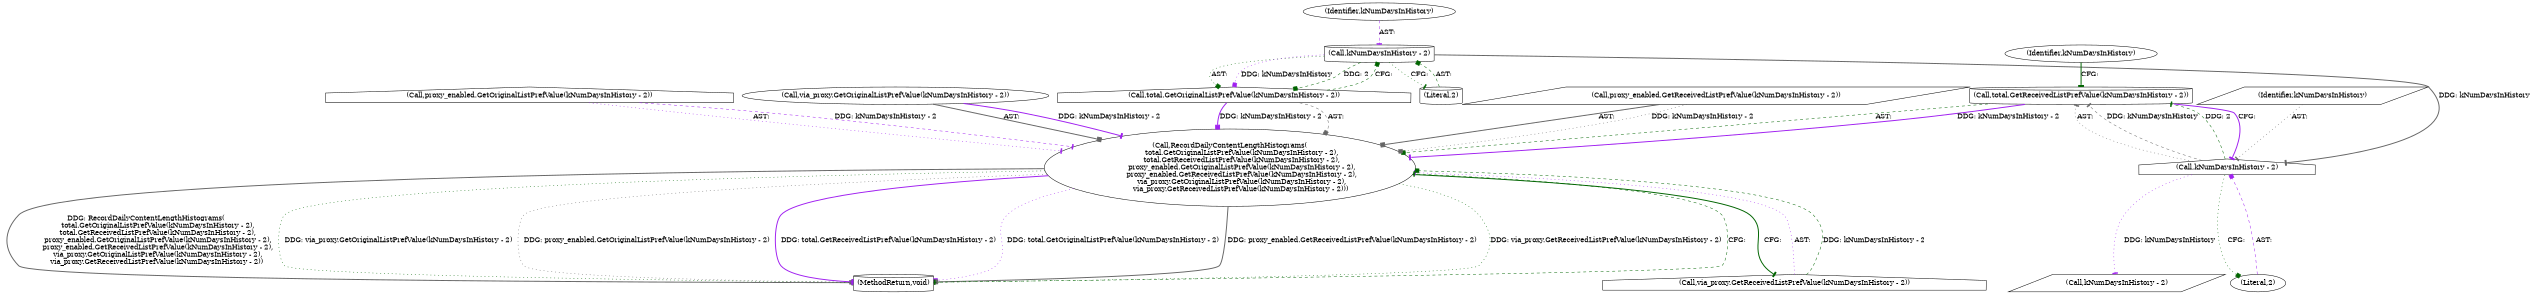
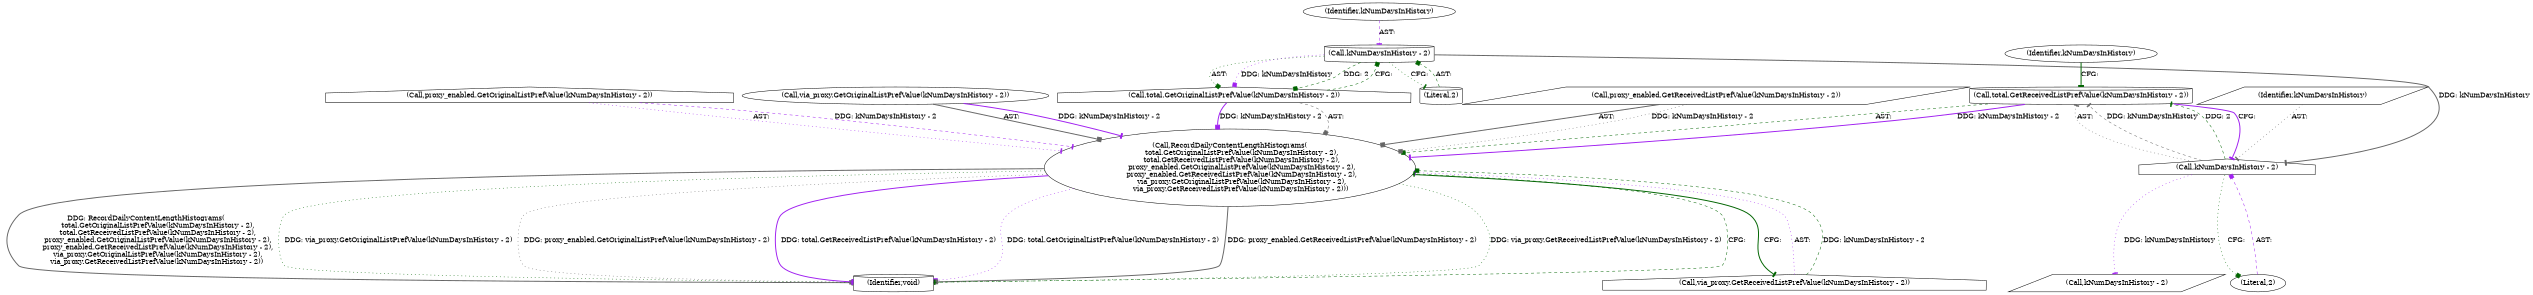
node "(MethodReturn,void)": label "(MethodReturn,void)" -> "(Identifier,void)"
